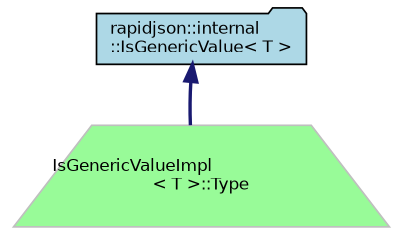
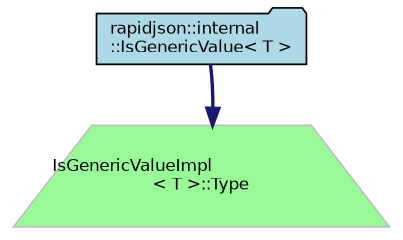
edge "IsGenericValueImpl < T >::Type" -> "rapidjson::internal ::IsGenericValue< T >": reversed
